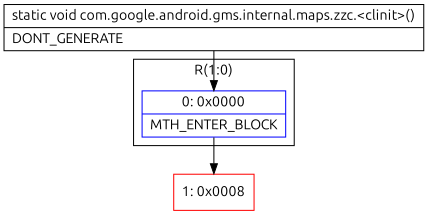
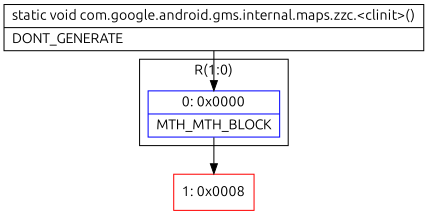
node "0: 0x0000": text "MTH_ENTER_BLOCK" -> "MTH_MTH_BLOCK"
